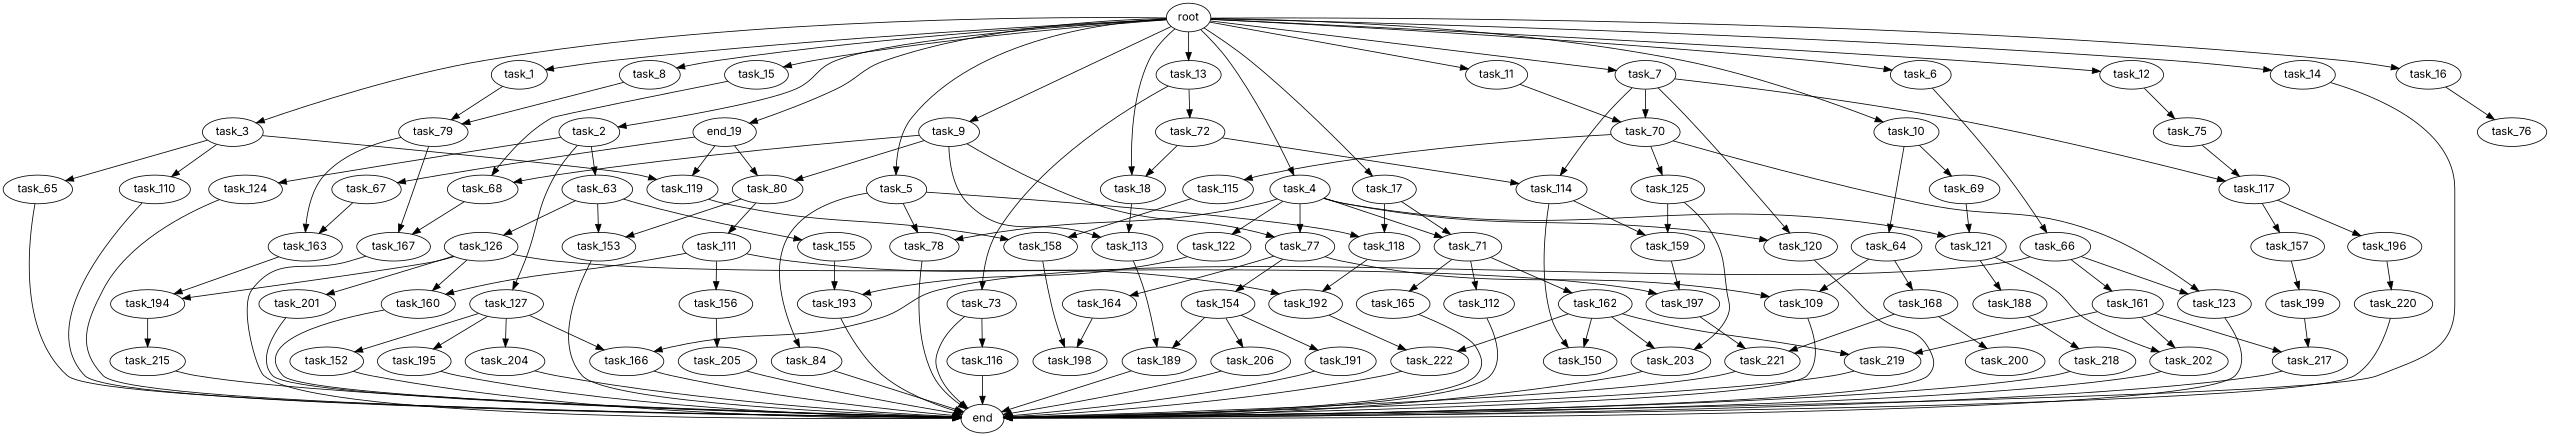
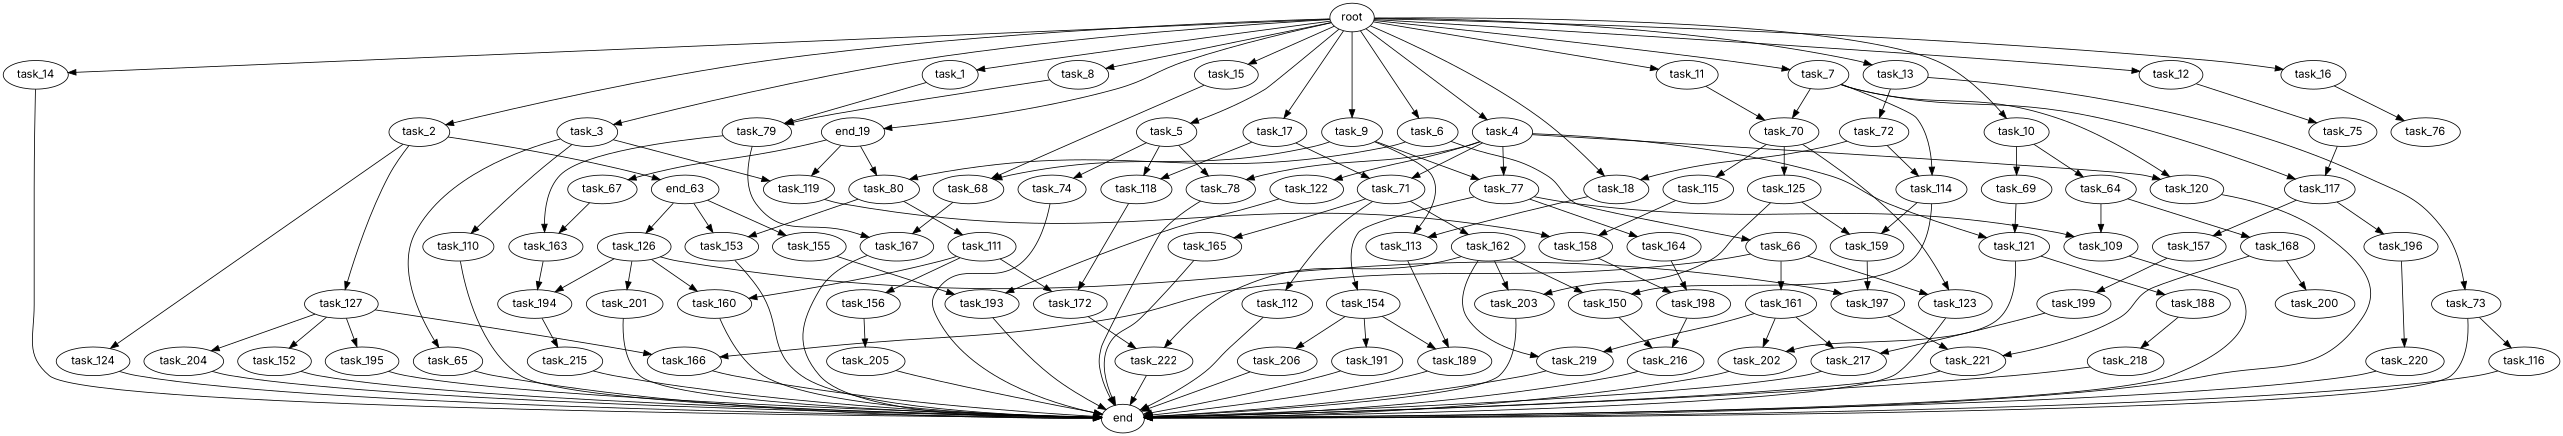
edge "task_9" -> "task_80": now "task_6" -> "task_80"
node "task_63": label "task_63" -> "end_63"
node "task_192": label "task_192" -> "task_172"
node "task_84": label "task_84" -> "task_74"
node "task_216": added
